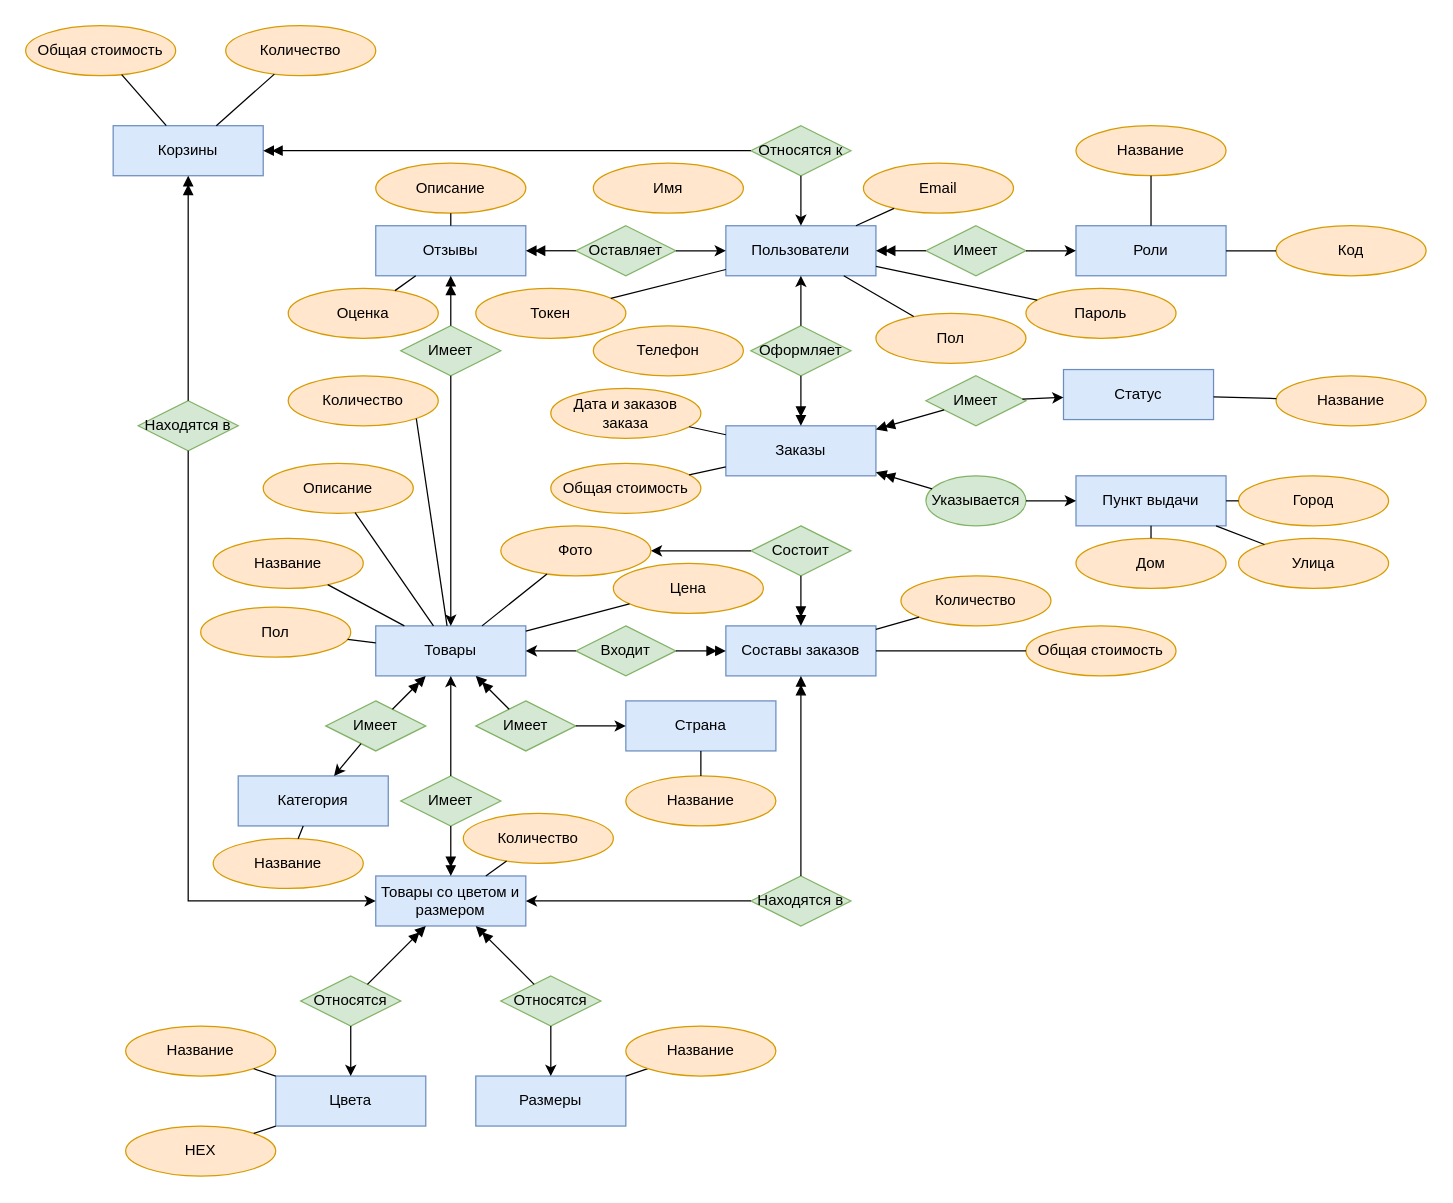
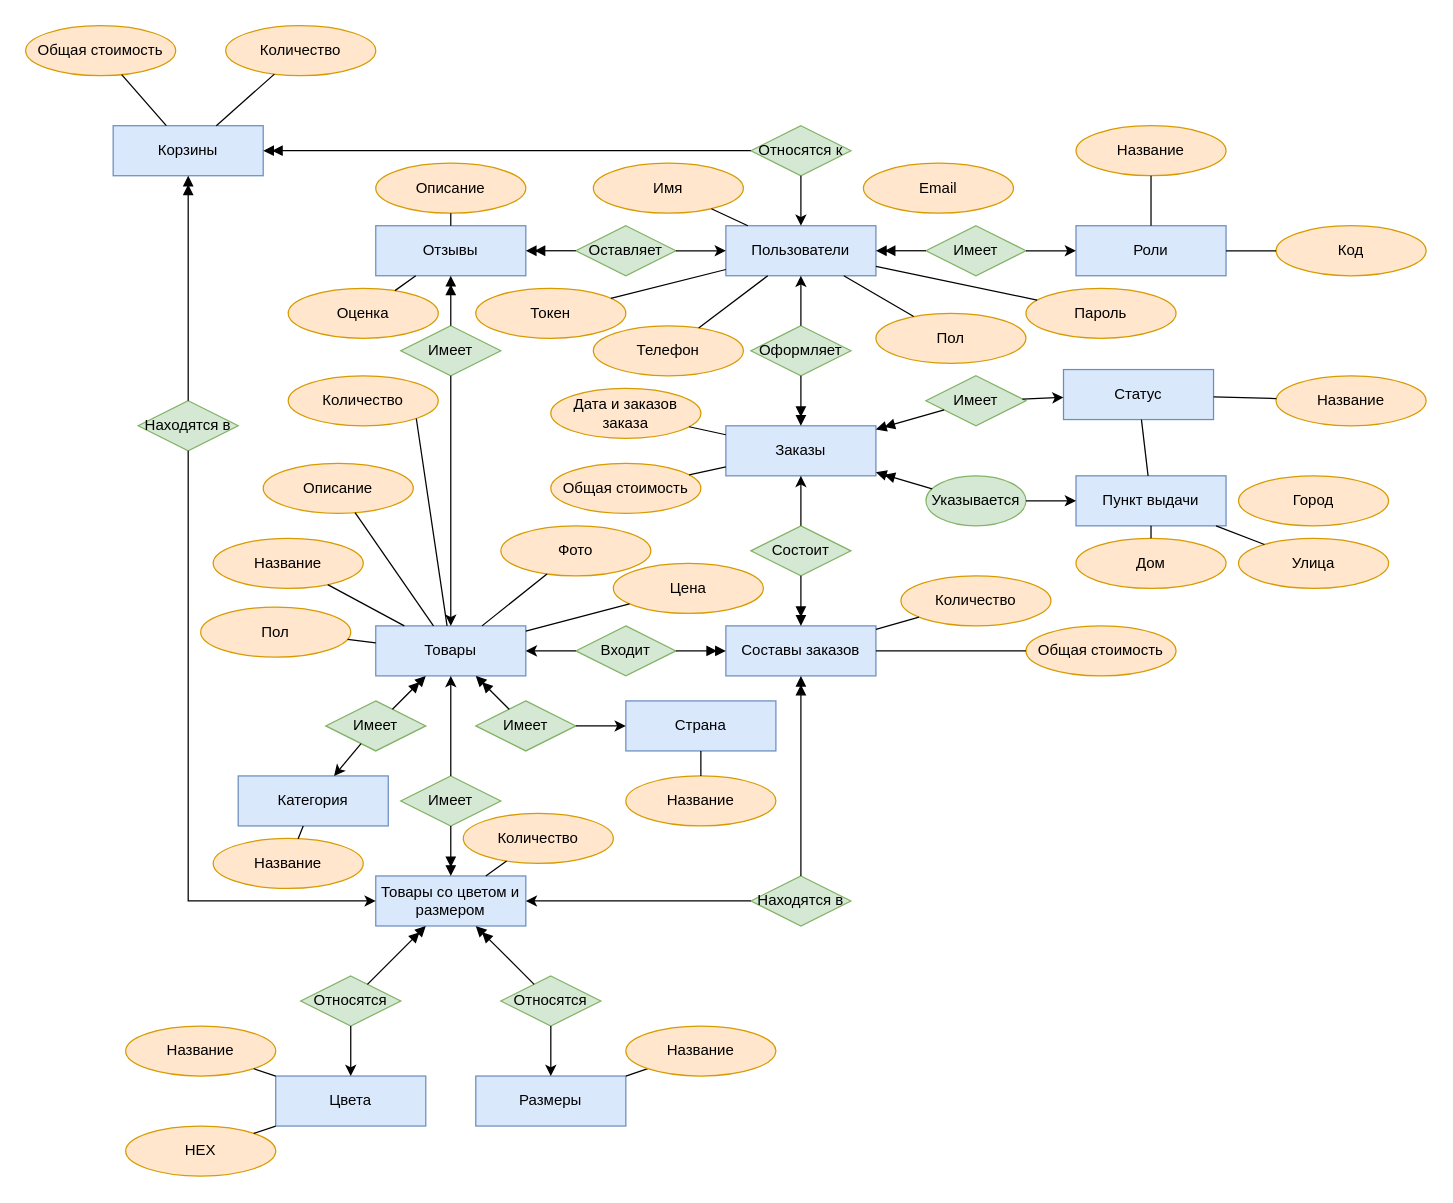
edge "Имя" -- "Пользователи": added
edge "Email" -- "Пользователи": now "Телефон" -- "Пользователи"
edge "Пункт выдачи" -- "Город": now "Пункт выдачи" -- "Статус"
edge "Состоит" -> "Фото": now "Состоит" -> "Заказы"
